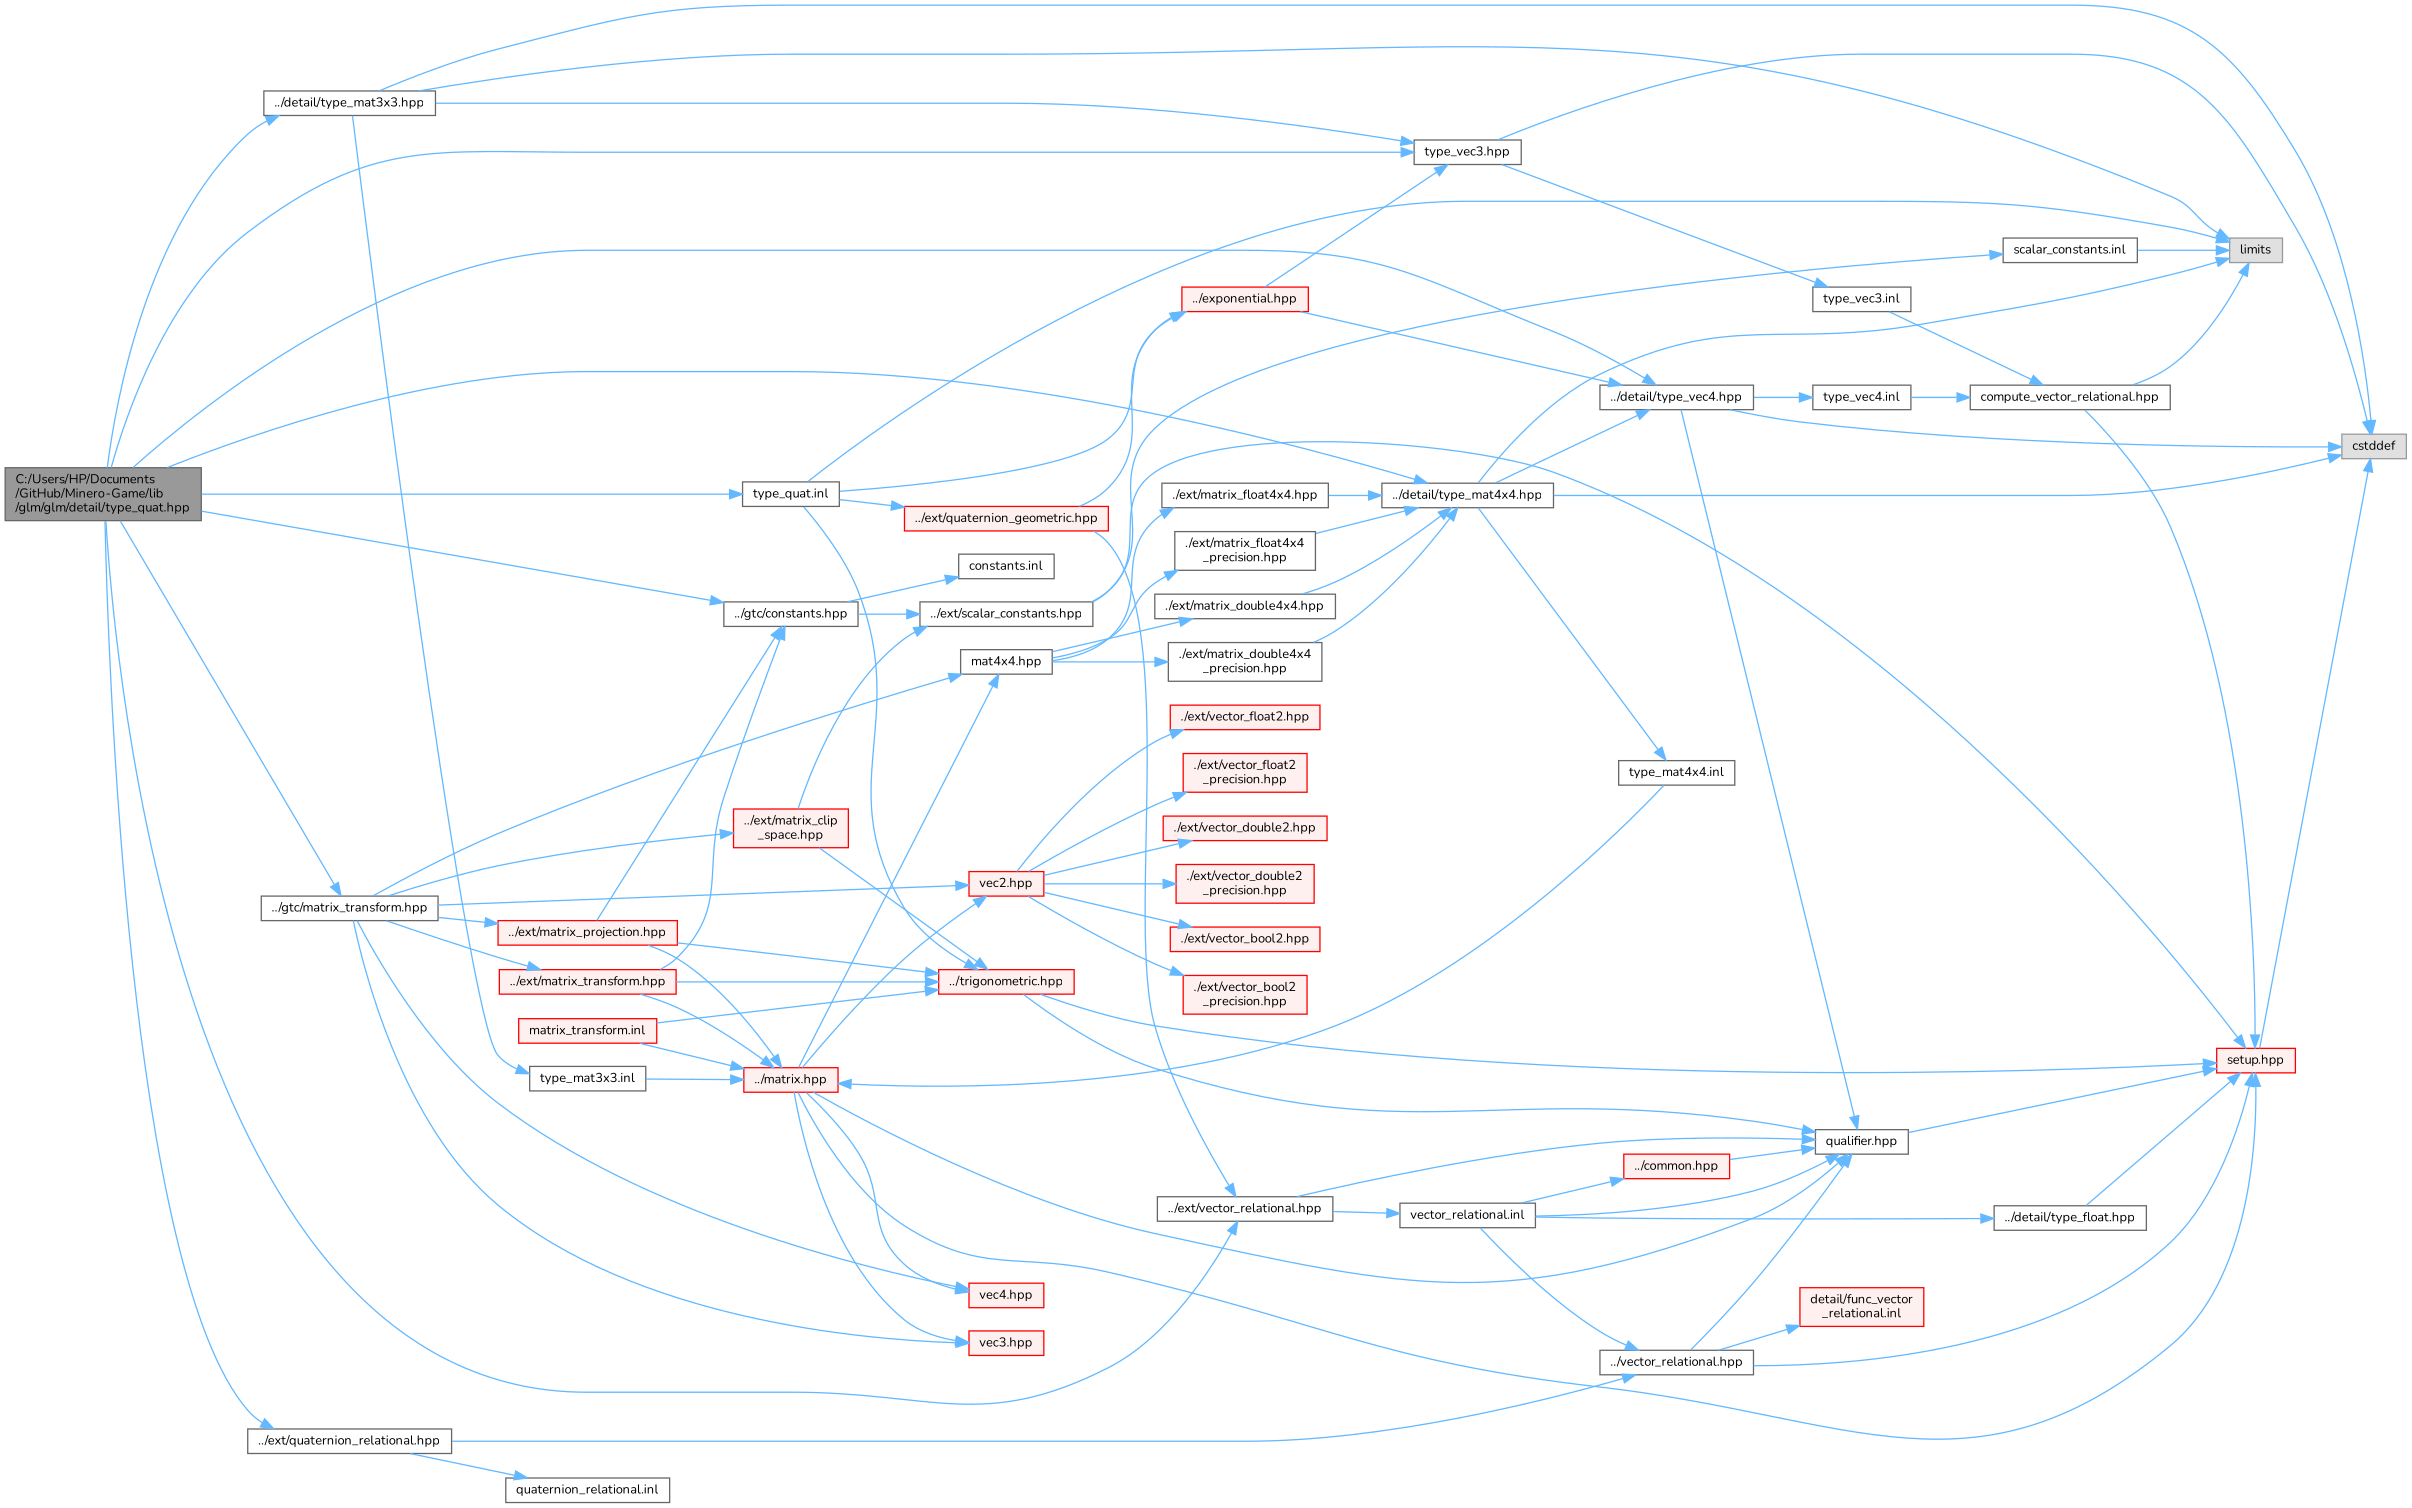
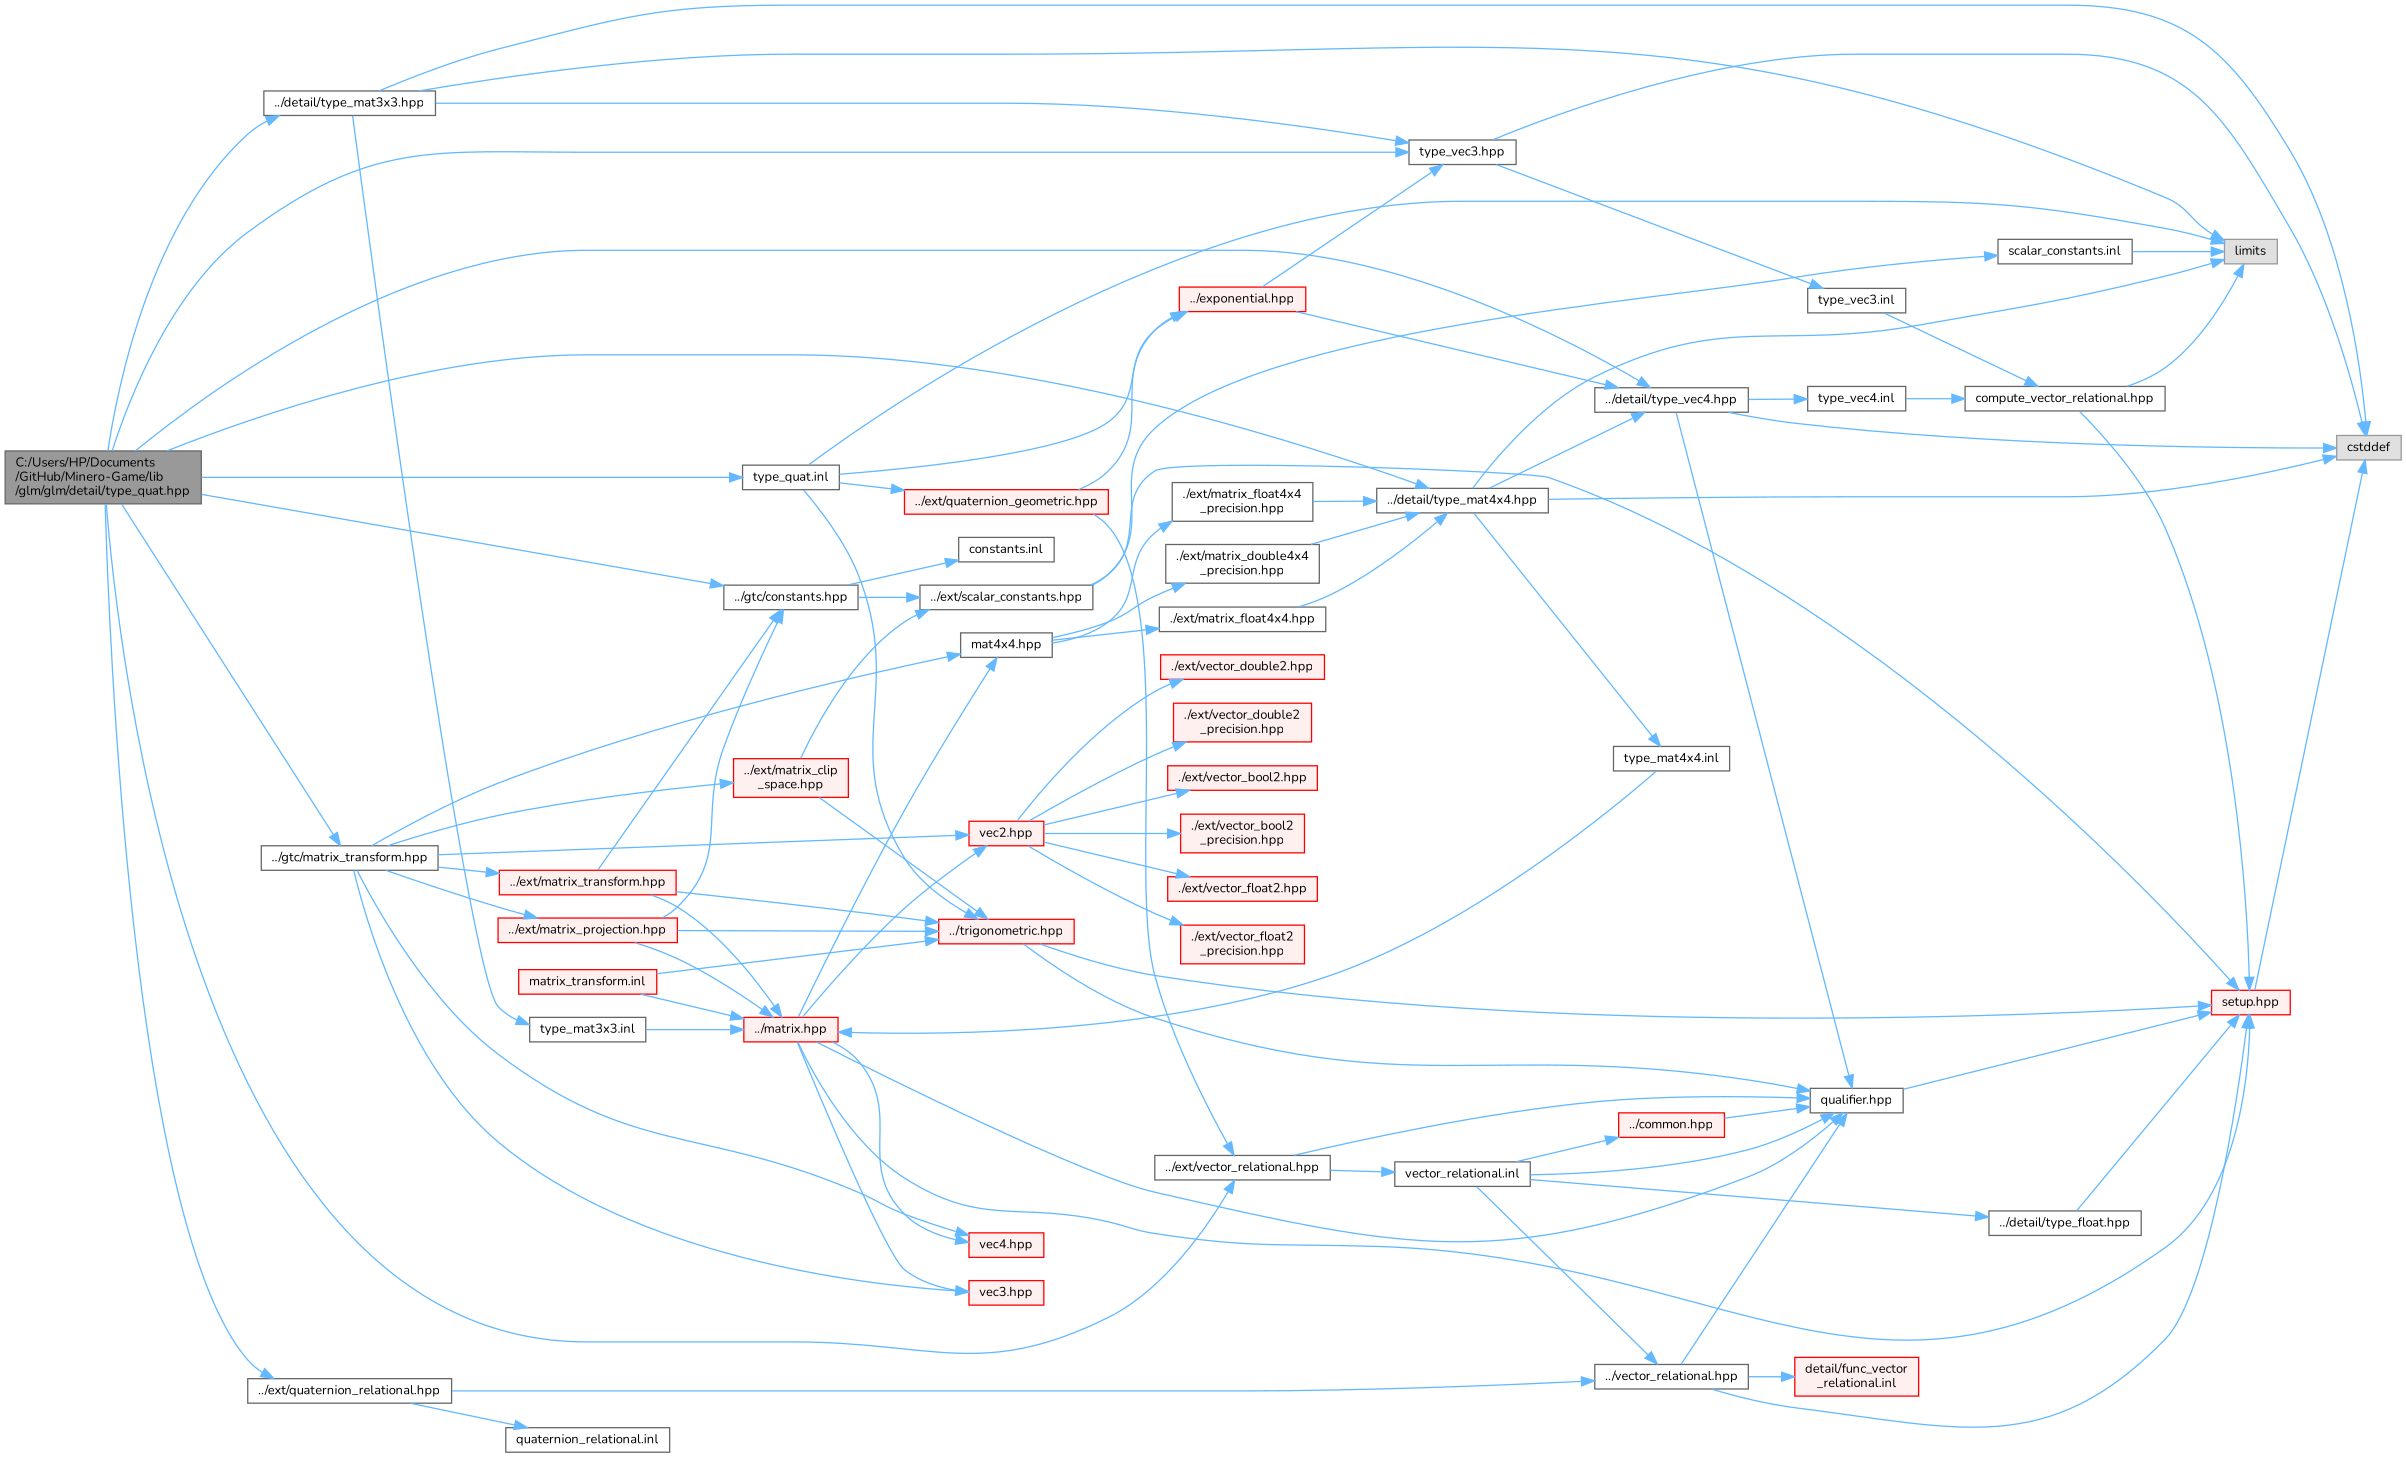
node "./ext/matrix_double4x4.hpp": removed
